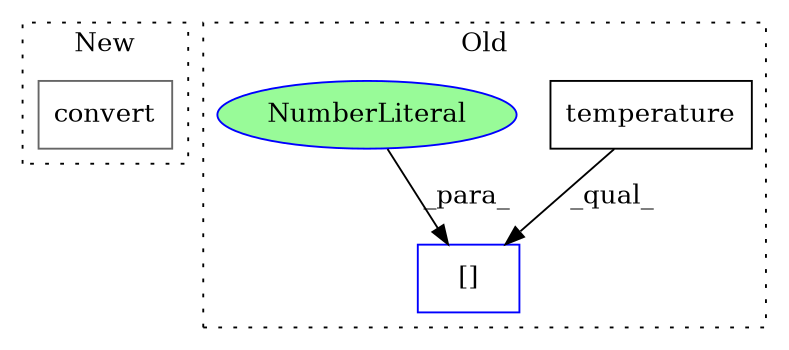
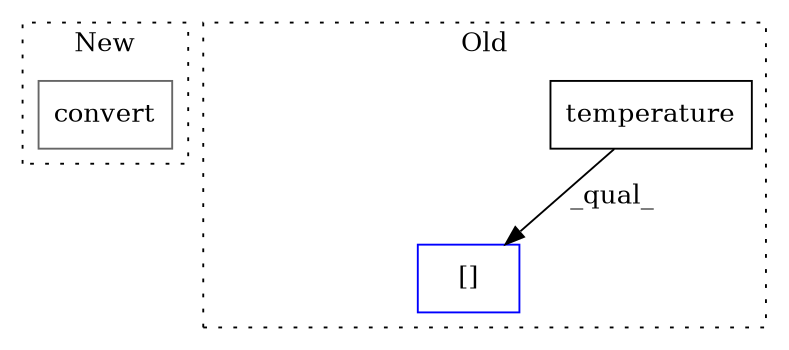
node "NumberLiteral": removed
